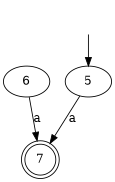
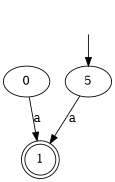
node "6": label "6" -> "0"
node "7": label "7" -> "1"
